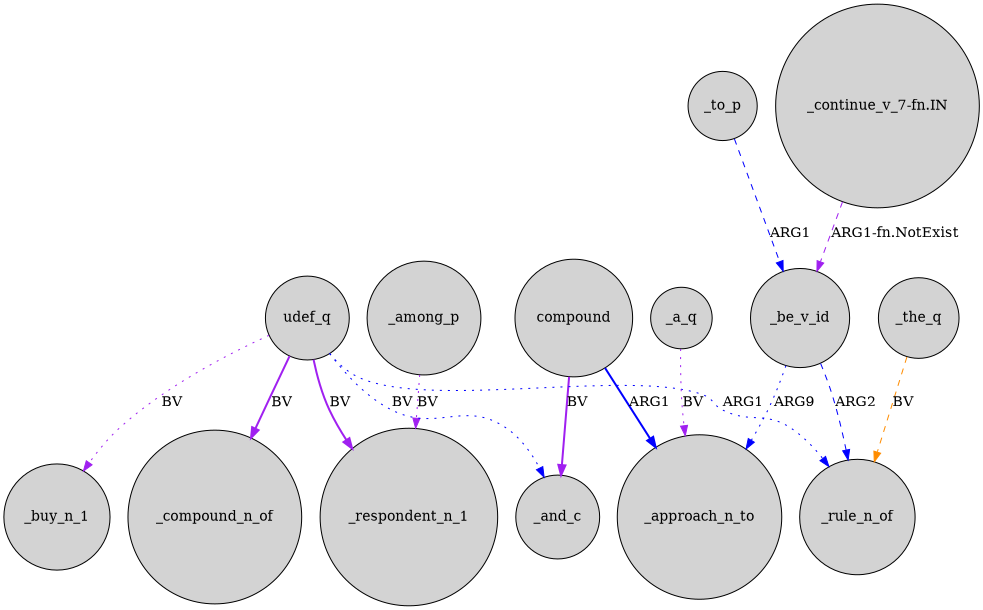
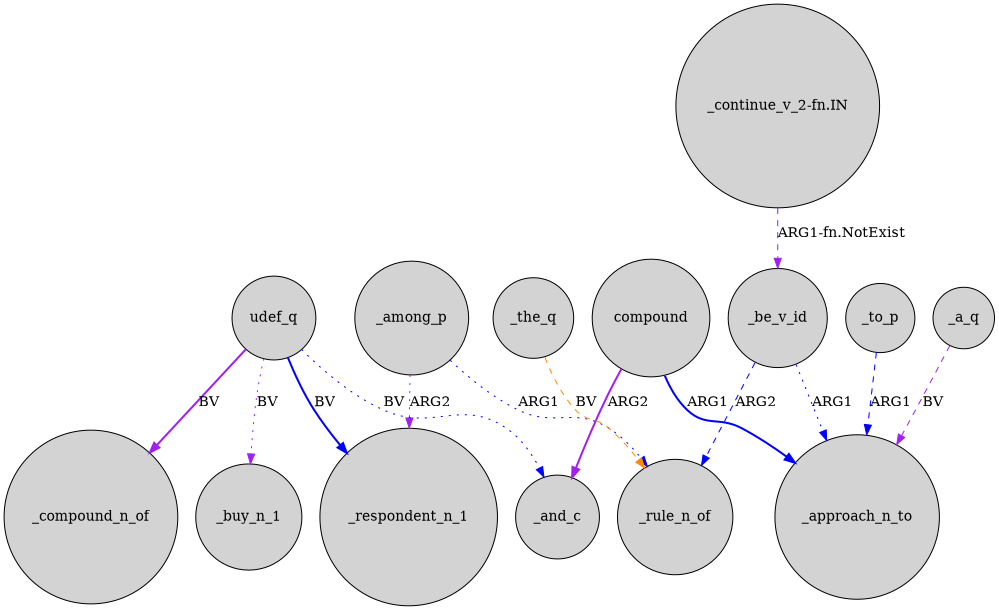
node "_continue_v_7-fn.IN": label "_continue_v_7-fn.IN" -> "_continue_v_2-fn.IN"
edge "_to_p" -> "_be_v_id": now "_to_p" -> "_approach_n_to"
edge "_a_q" -> "_approach_n_to": style dotted -> dashed
edge "udef_q" -> "_rule_n_of": now "_among_p" -> "_rule_n_of"
edge "udef_q" -> "_respondent_n_1": color purple -> blue
edge "_among_p" -> "_respondent_n_1": label "BV" -> "ARG2"
edge "compound" -> "_and_c": label "BV" -> "ARG2"
edge "_be_v_id" -> "_approach_n_to": label "ARG9" -> "ARG1"
